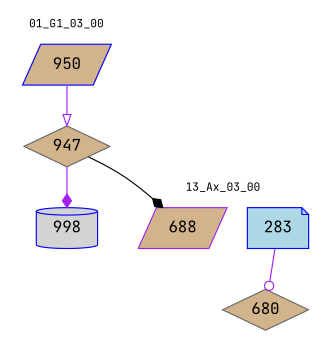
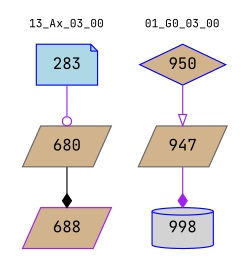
cluster "01_G1_03_00": label "01_G1_03_00" -> "01_G0_03_00"
node "950": shape parallelogram -> diamond
node "947": shape diamond -> parallelogram
edge "947" -> "688": now "680" -> "688"
node "680": shape diamond -> parallelogram
